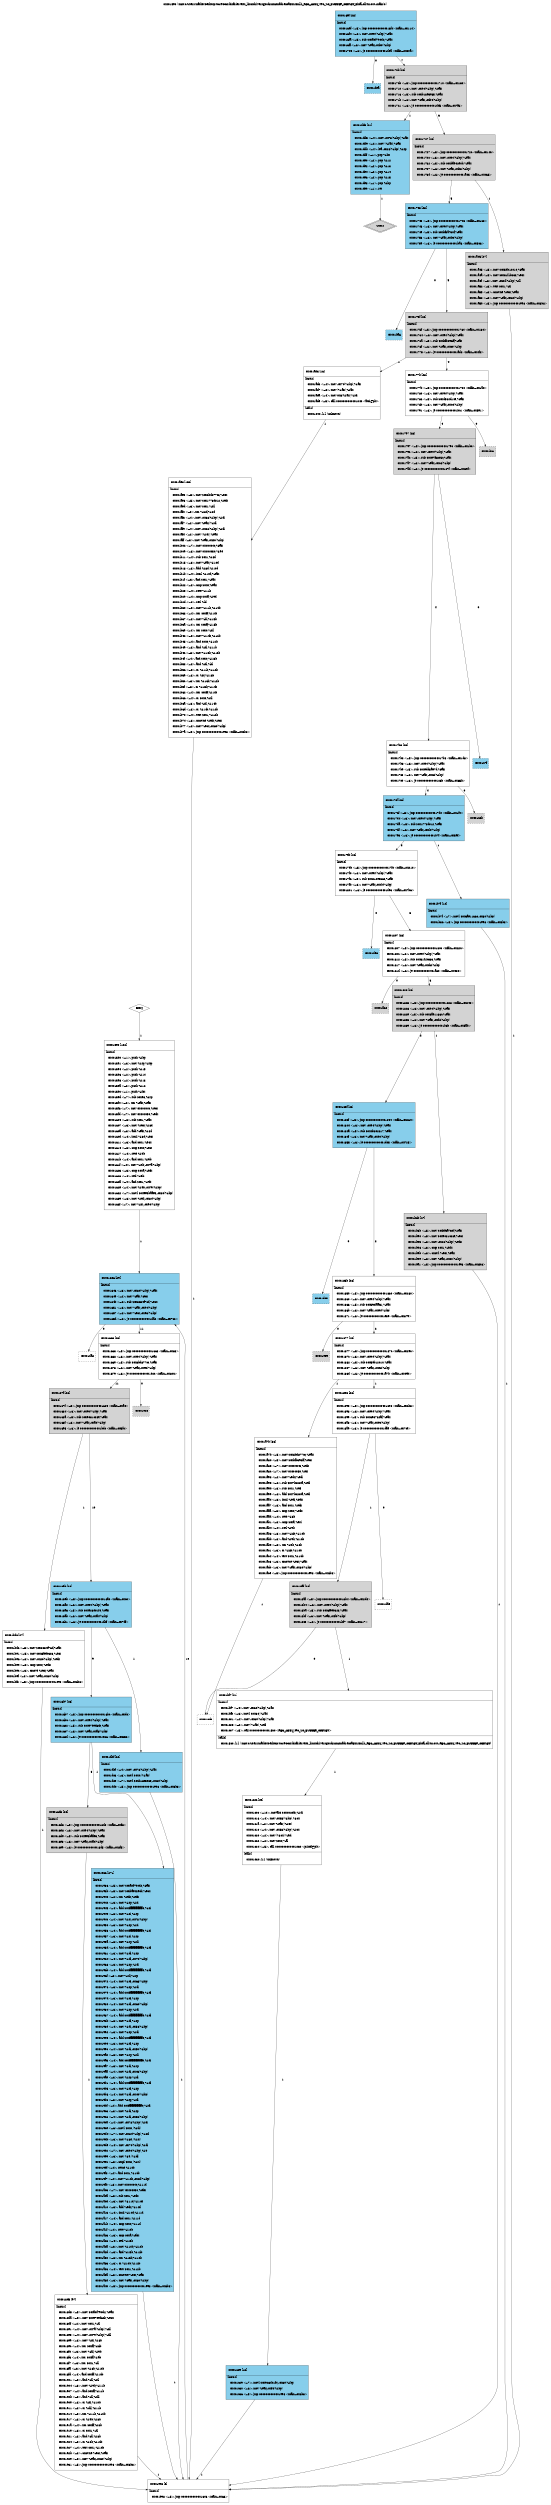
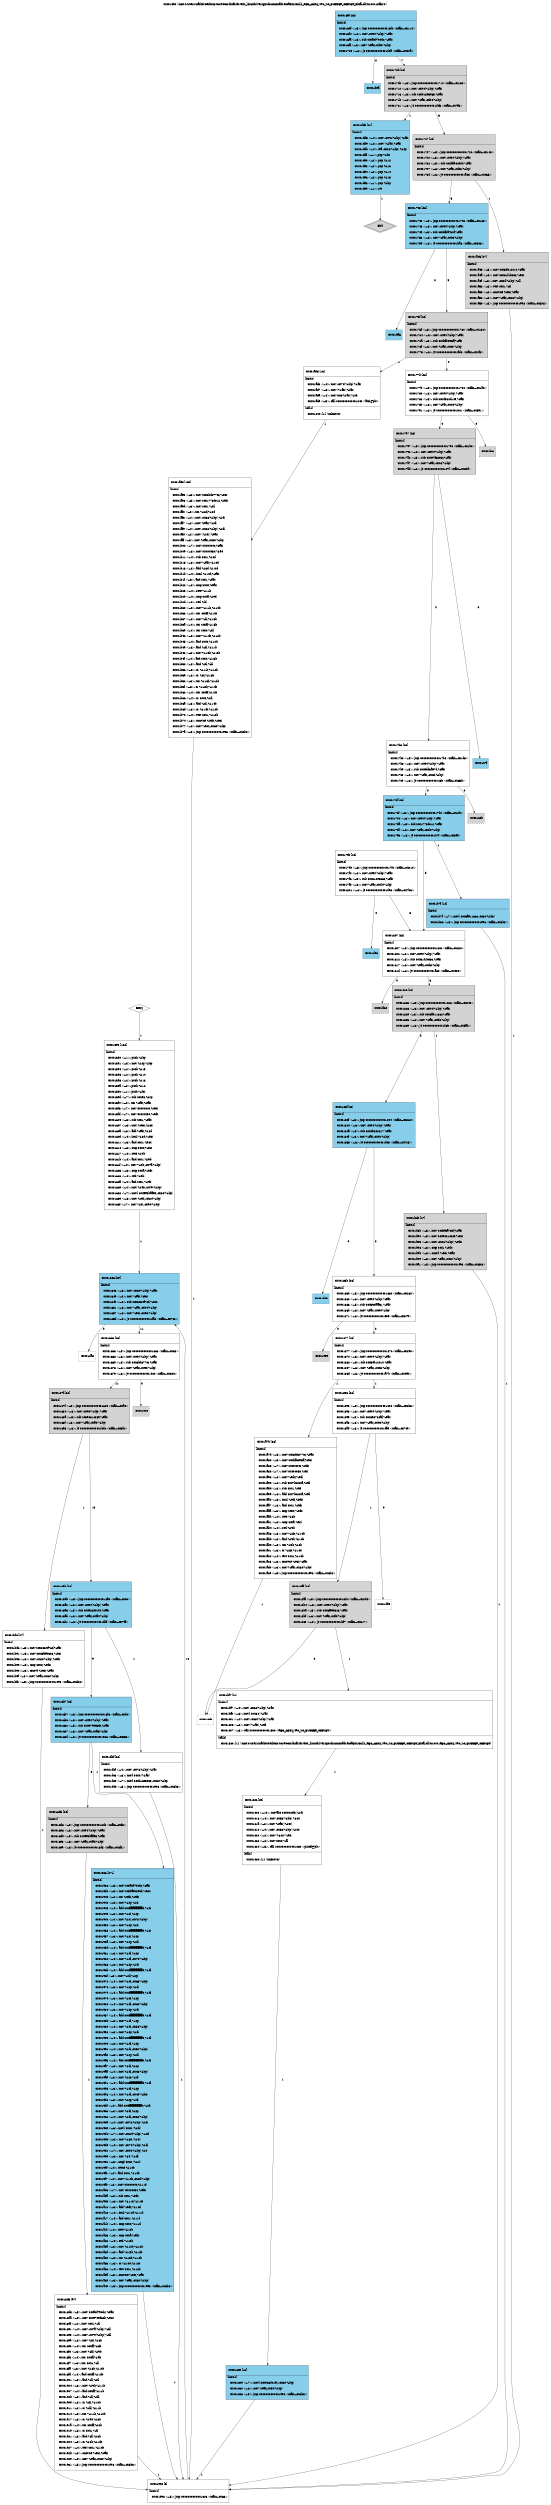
node "Users": label "Users" -> "Exit"
edge "0x4017cf [28]" -> "0x4017eb [28]": now "0x4017cf [28]" -> "0x401807 [28]"
node "0x401dbf [22]": fillcolor skyblue -> white
